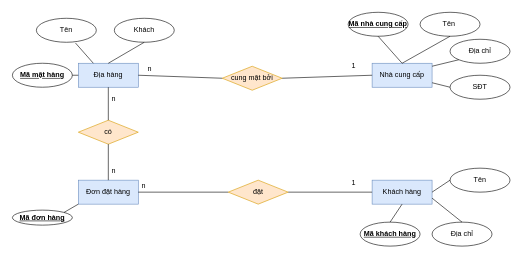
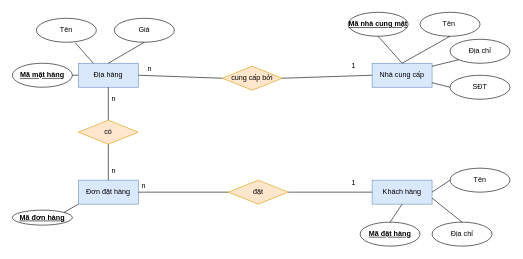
node "Mã nhà cung cấp": label "Mã nhà cung cấp" -> "Mã nhà cung mặt"
node "Khách": label "Khách" -> "Giá"
node "cung mặt bởi": label "cung mặt bởi" -> "cung cấp bởi"
node "Mã khách hàng": label "Mã khách hàng" -> "Mã đặt hàng"
